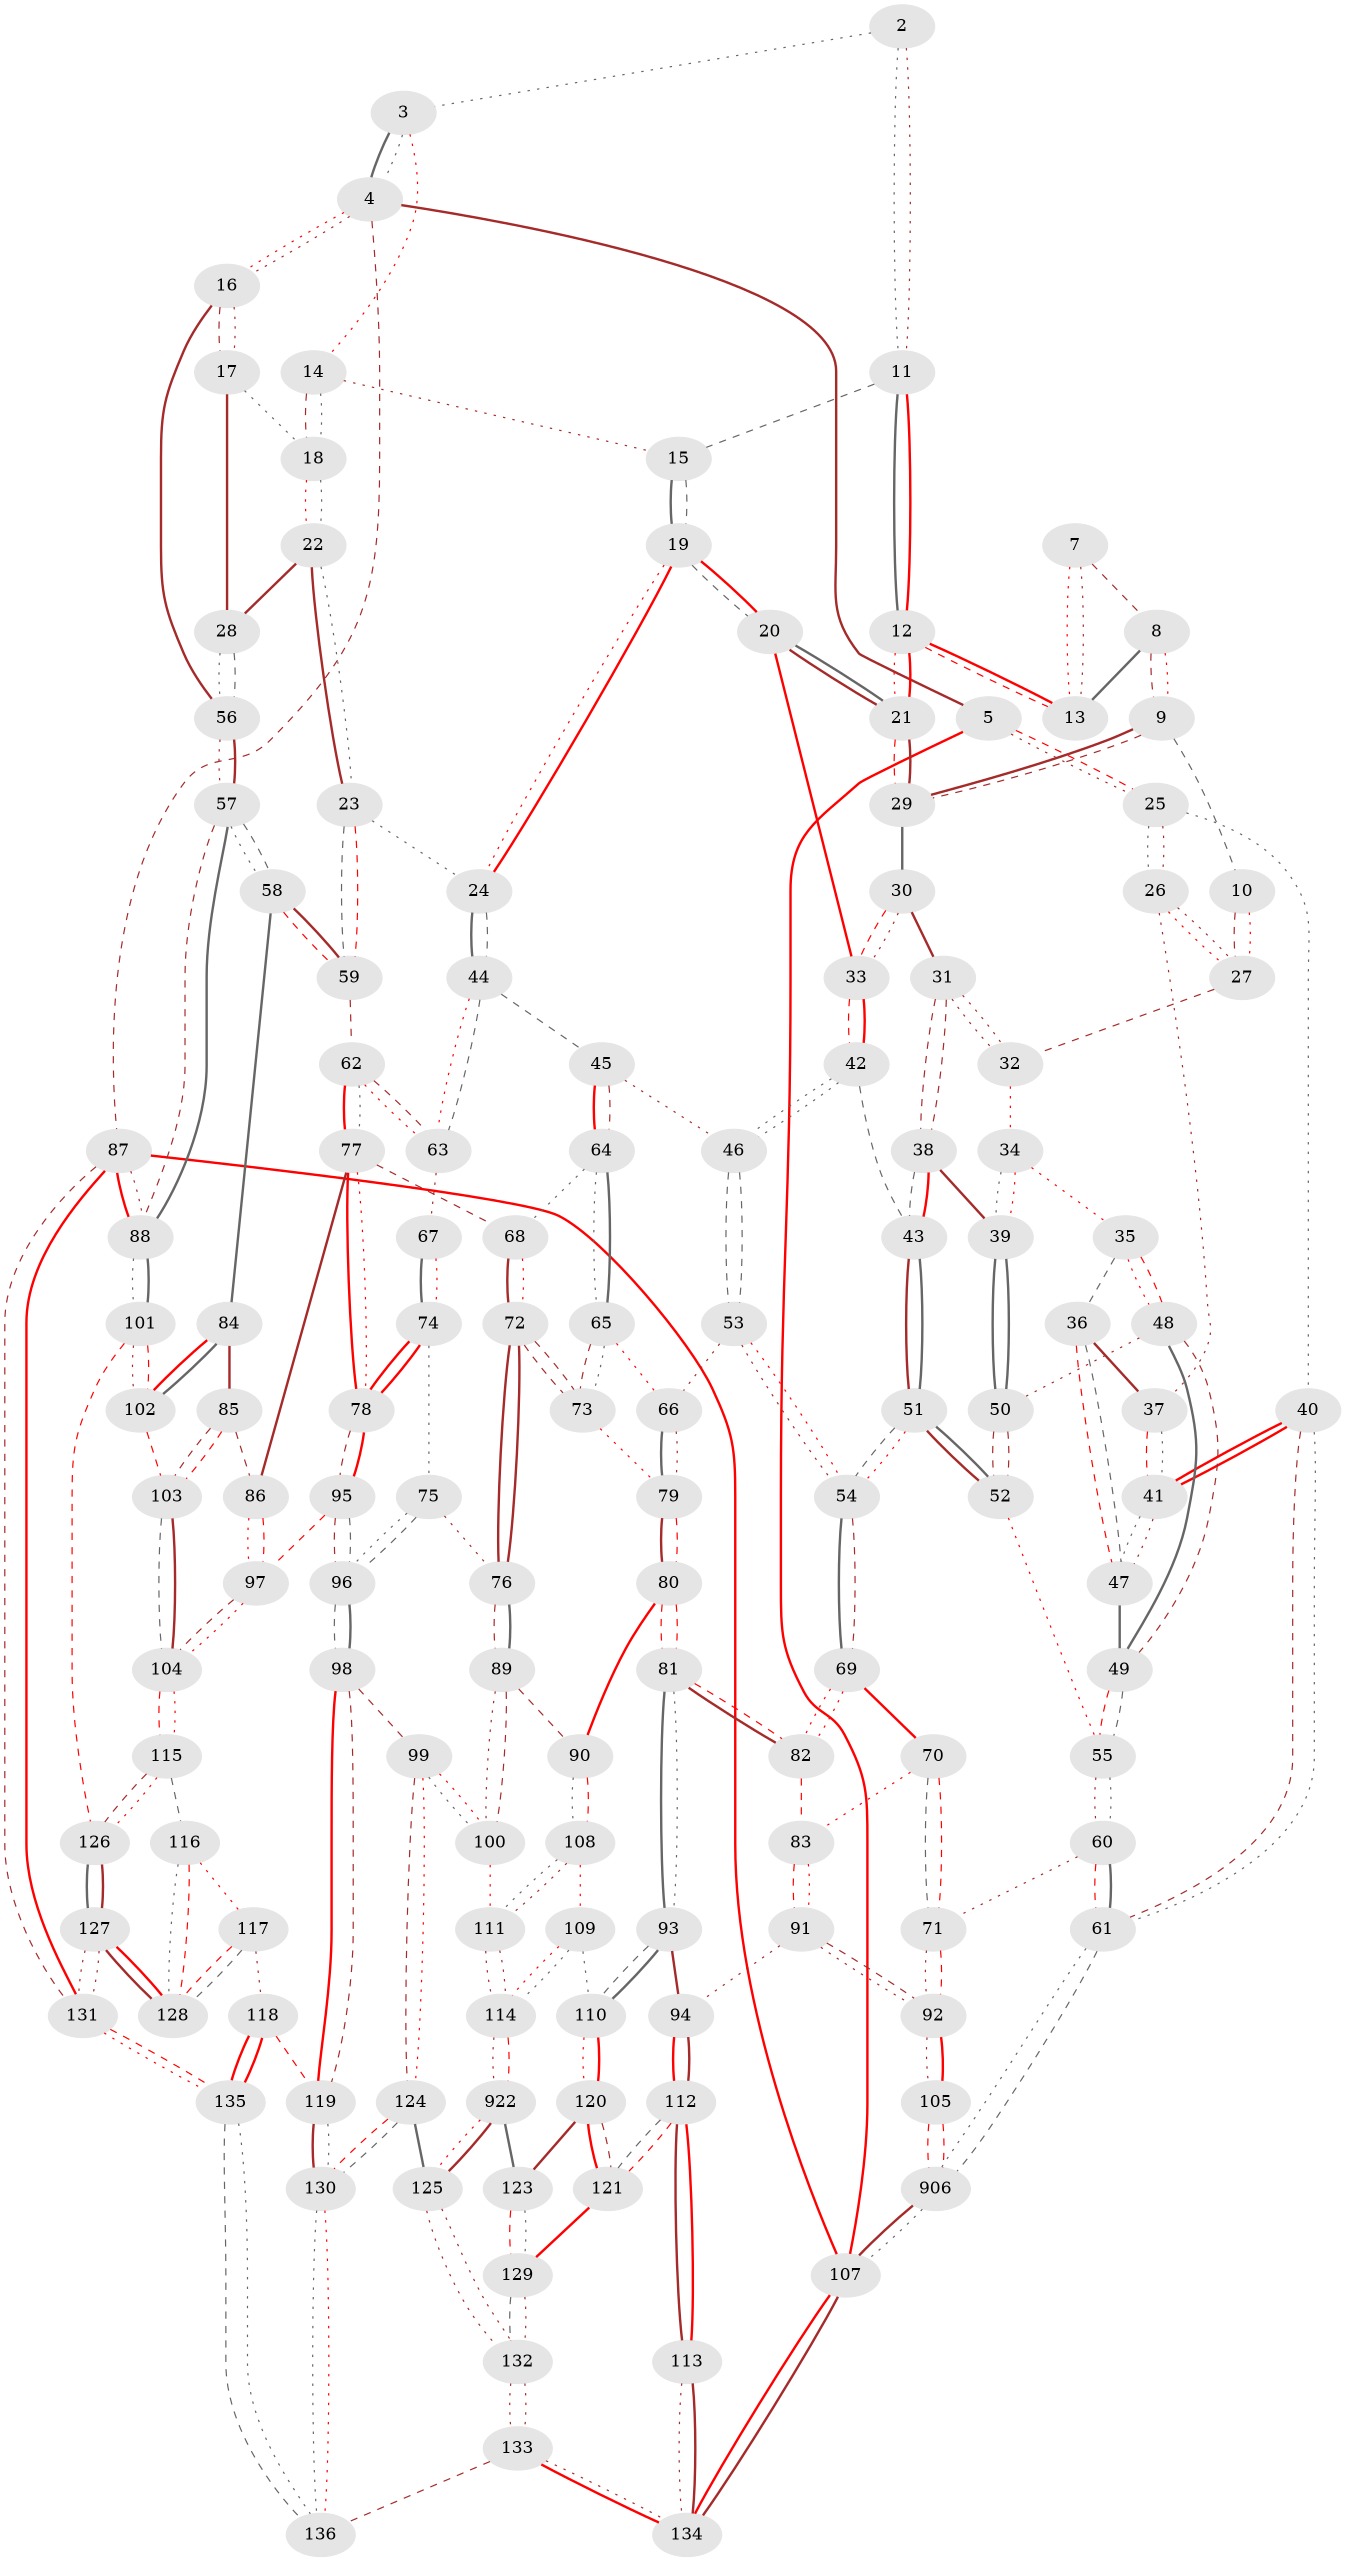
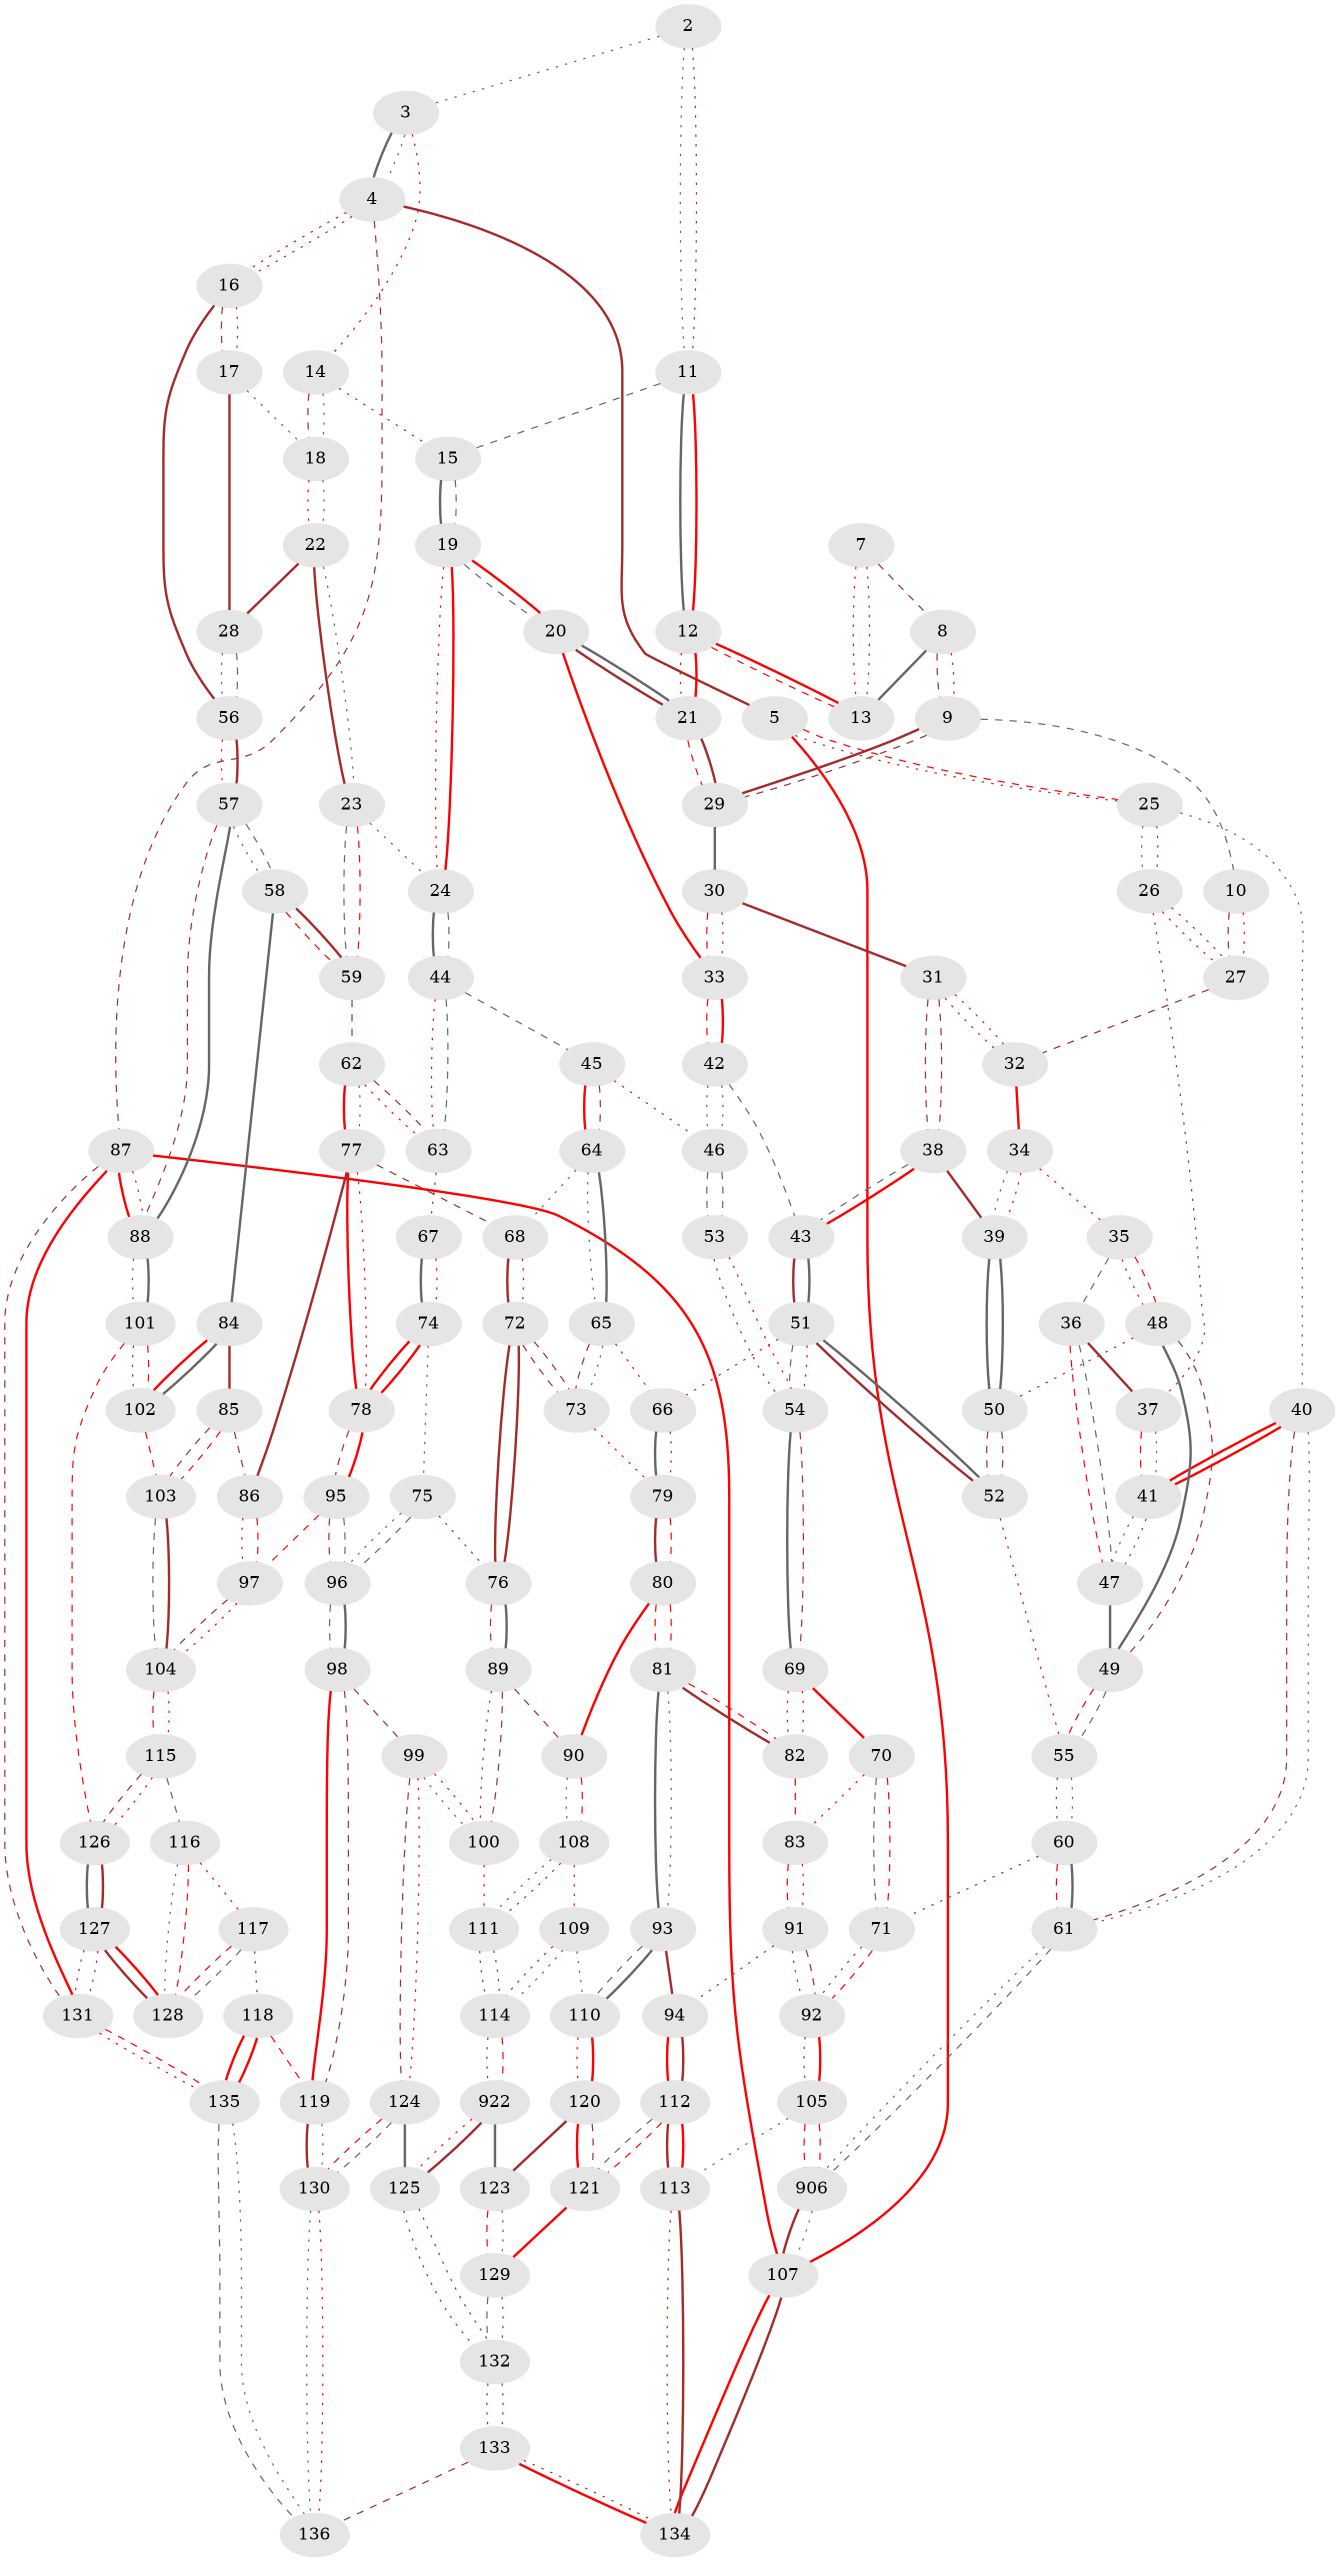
edge "32" -- "34": style dotted -> bold
edge "53" -- "66": now "51" -- "66"
edge "105" -- "113": added
